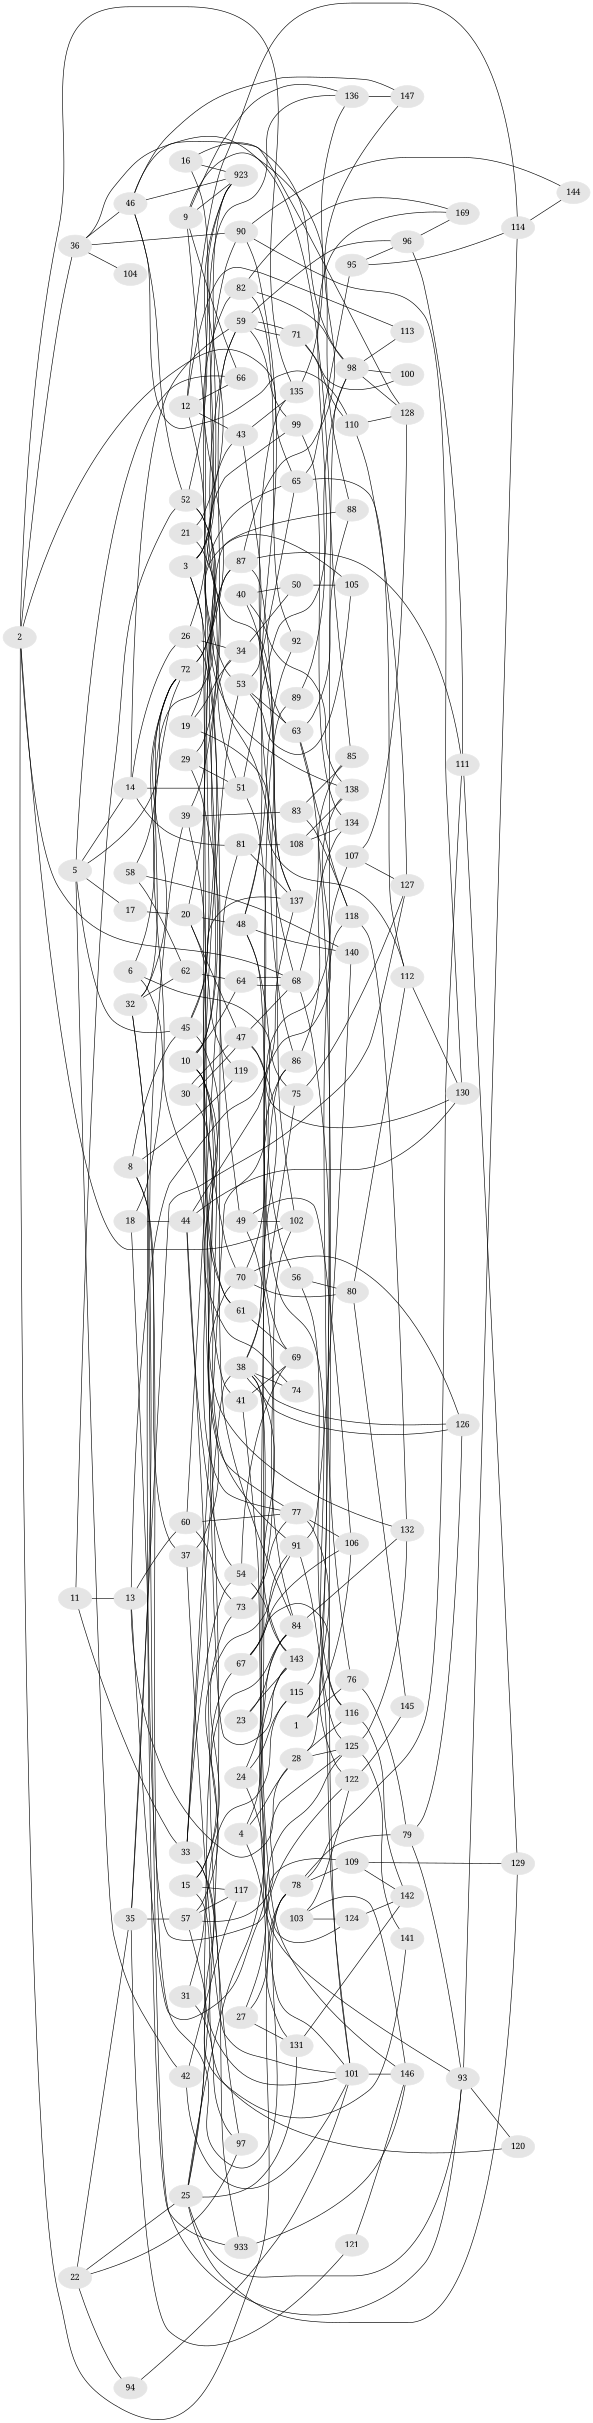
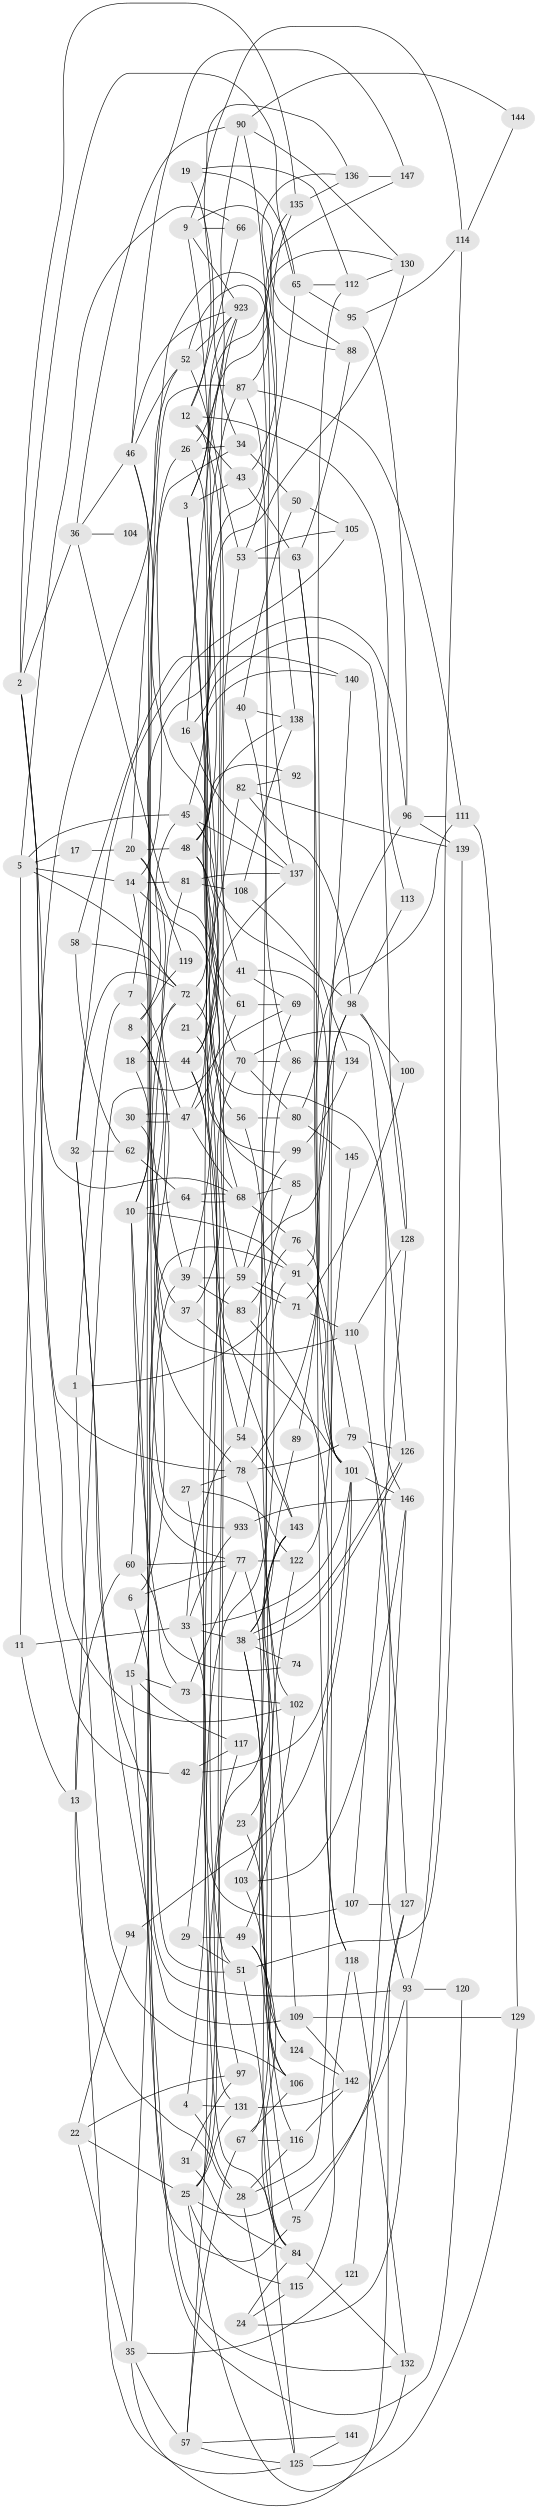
node "169": label "169" -> "139"
node "7": added
